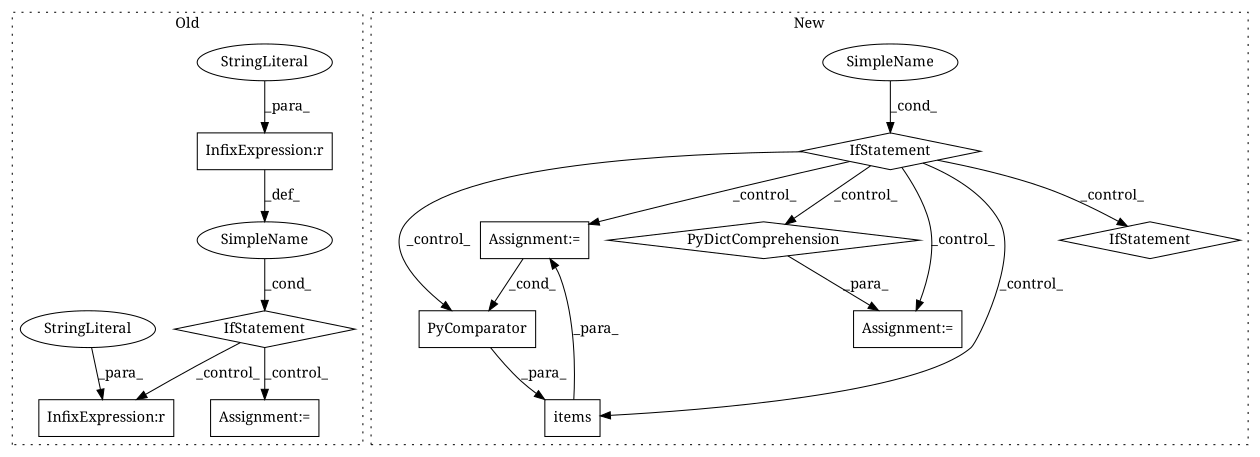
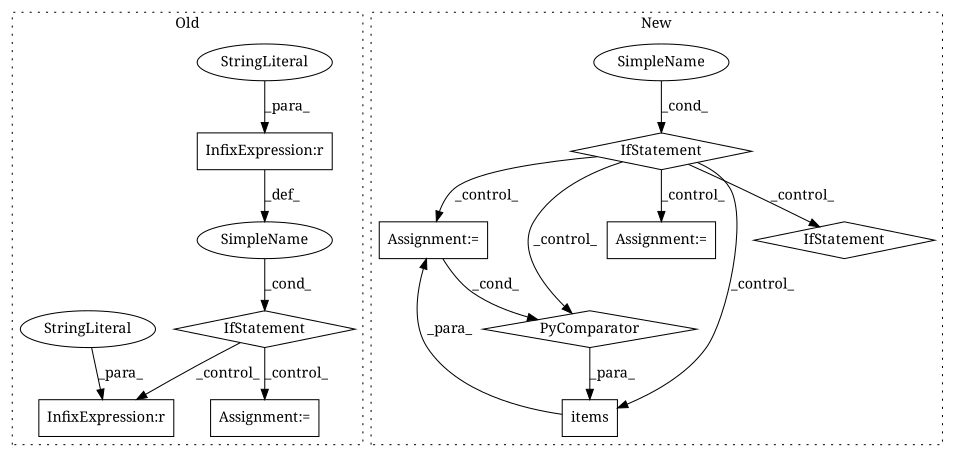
node "PyDictComprehension": removed
node "PyComparator": shape box -> diamond
